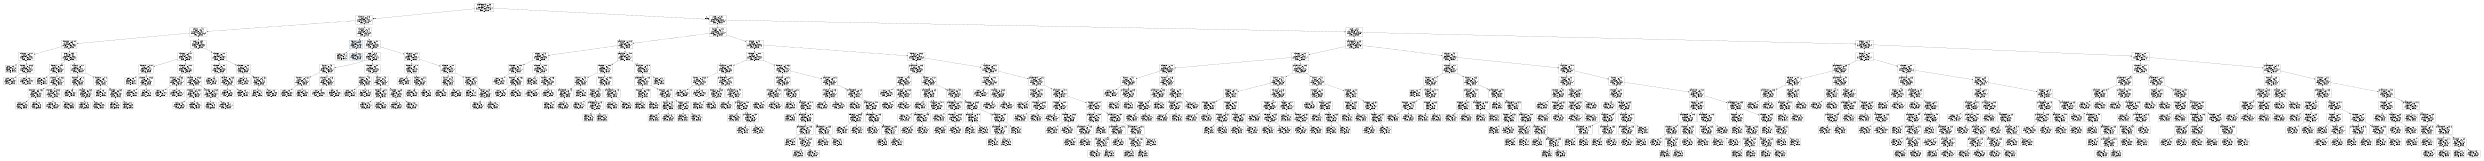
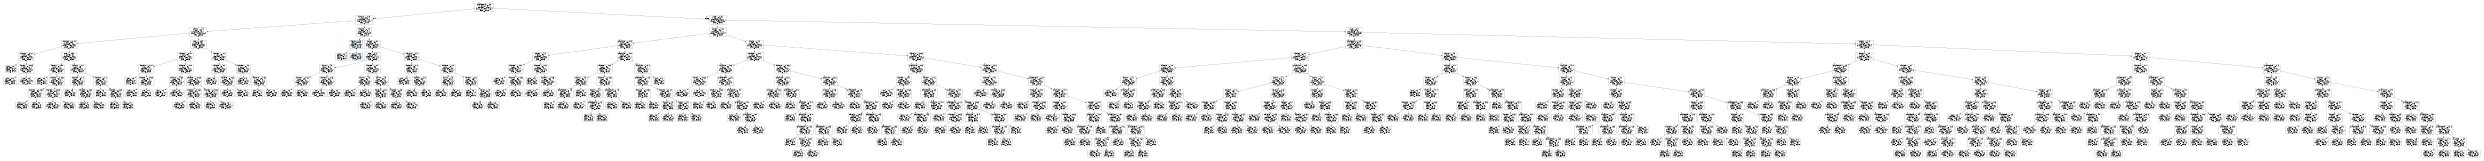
node "gini = 0.5 samples = 164 value = [82, 82] class = False": label "gini = 0.5 samples = 164 value = [82, 82] class = False" -> "sdComm = 0.5 samples = 164 value = [82, 82] class = False"
